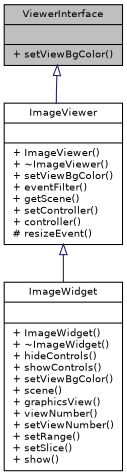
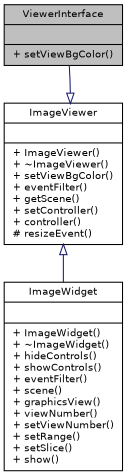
edge "ImageViewer" -> "ViewerInterface": reversed
node "ImageWidget": text "+ setViewBgColor()" -> "+ eventFilter()"
